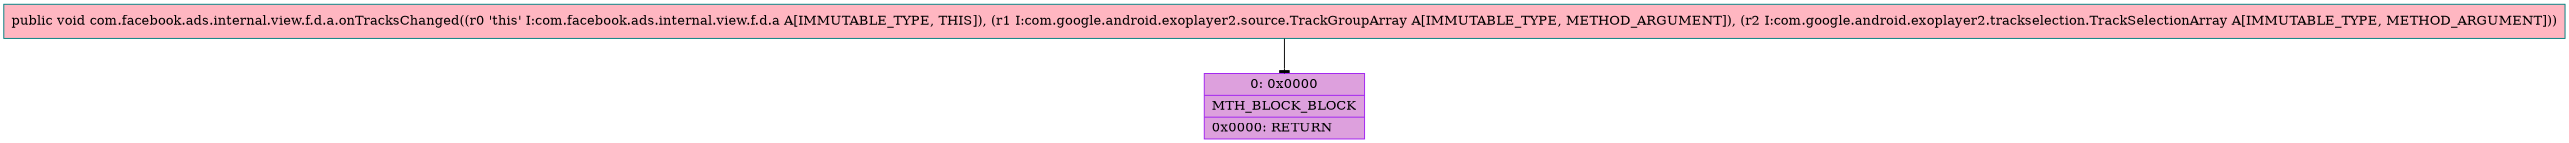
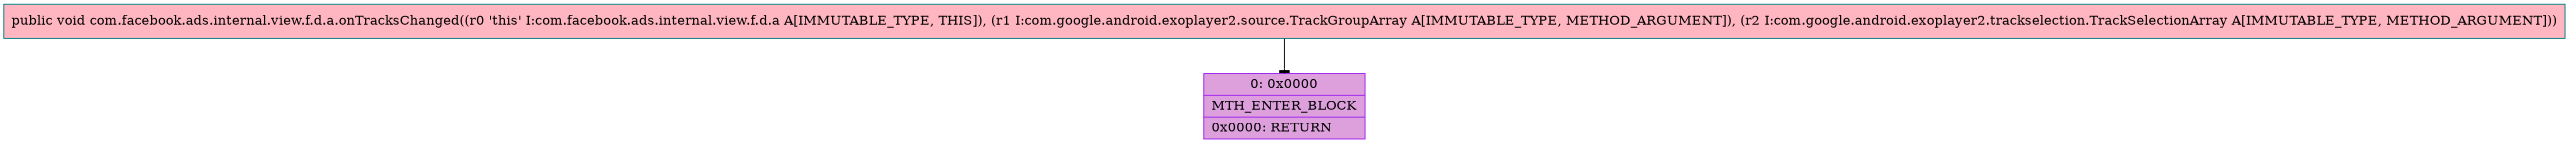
node "0: 0x0000": text "MTH_BLOCK_BLOCK" -> "MTH_ENTER_BLOCK"
